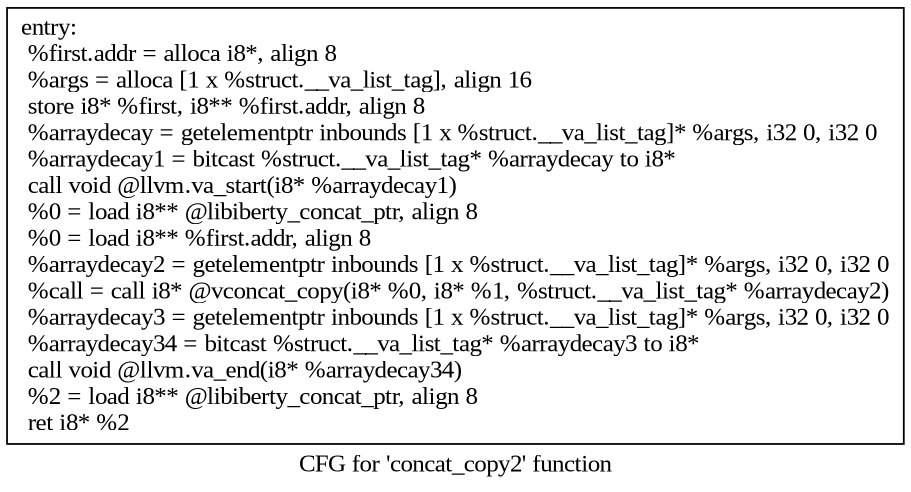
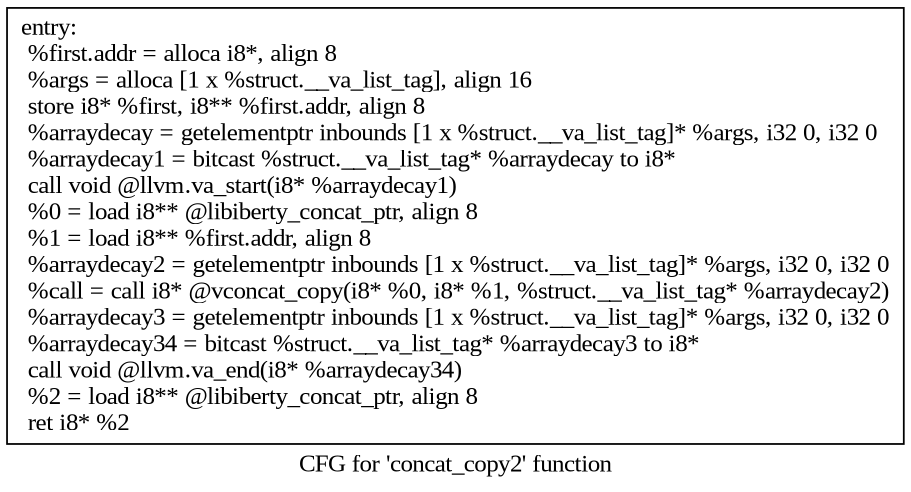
node "entry:": text "%0 = load i8** %first.addr, align 8" -> "%1 = load i8** %first.addr, align 8"
